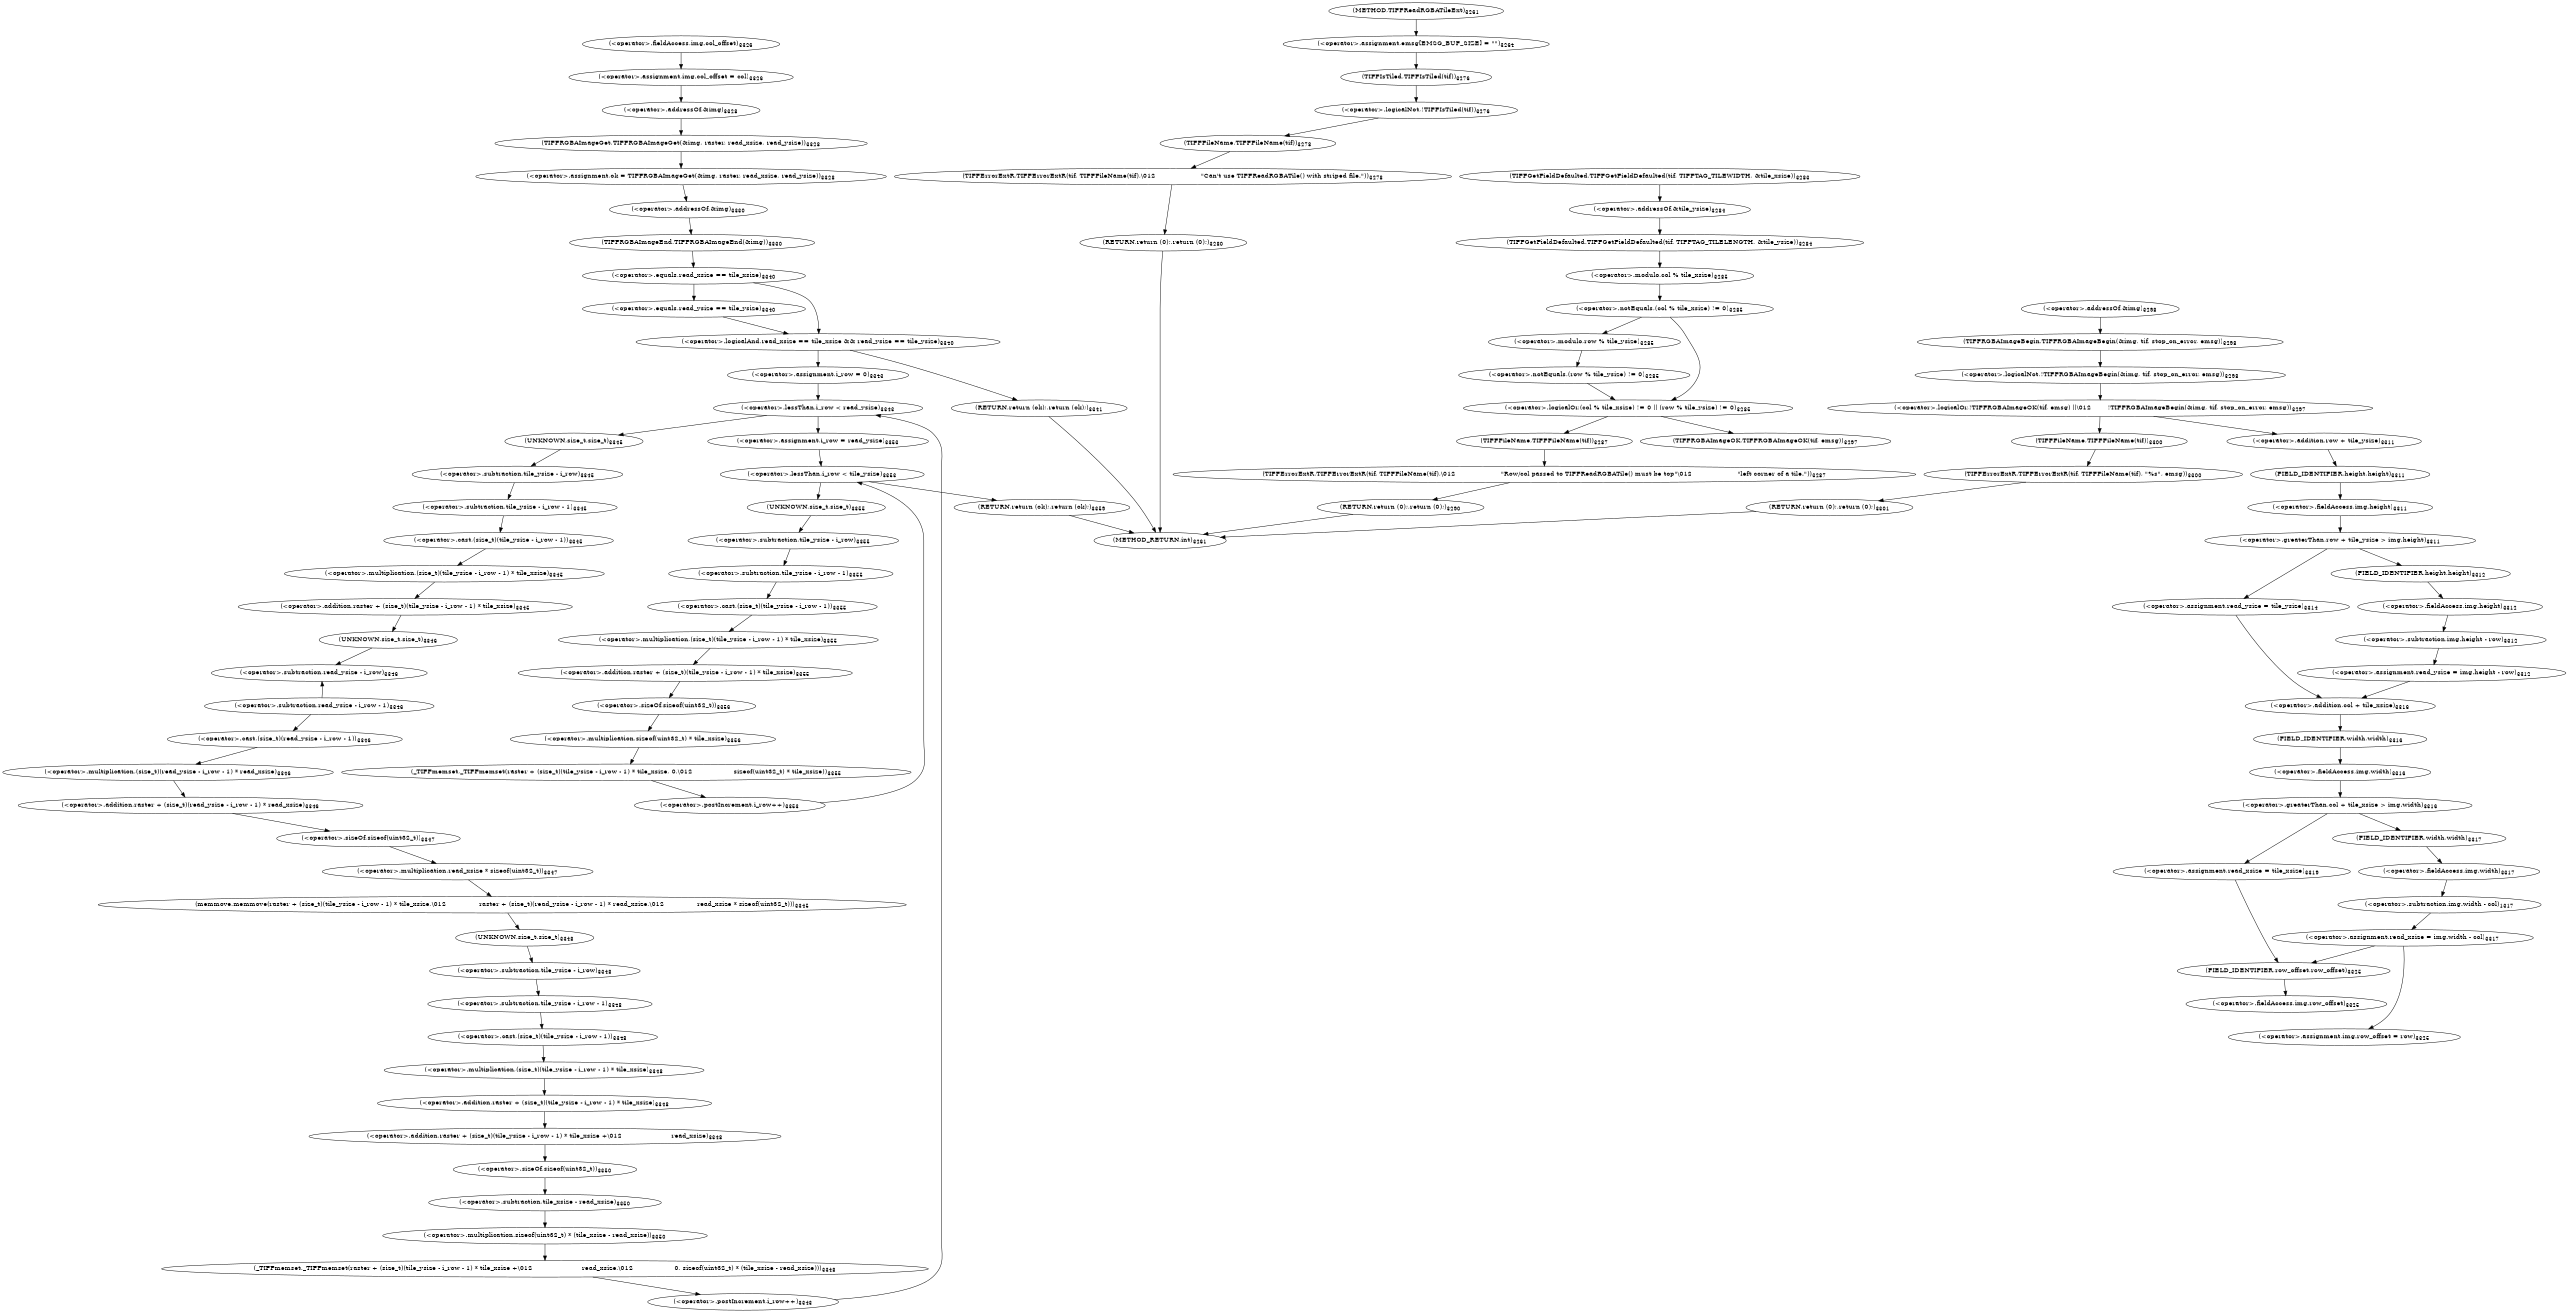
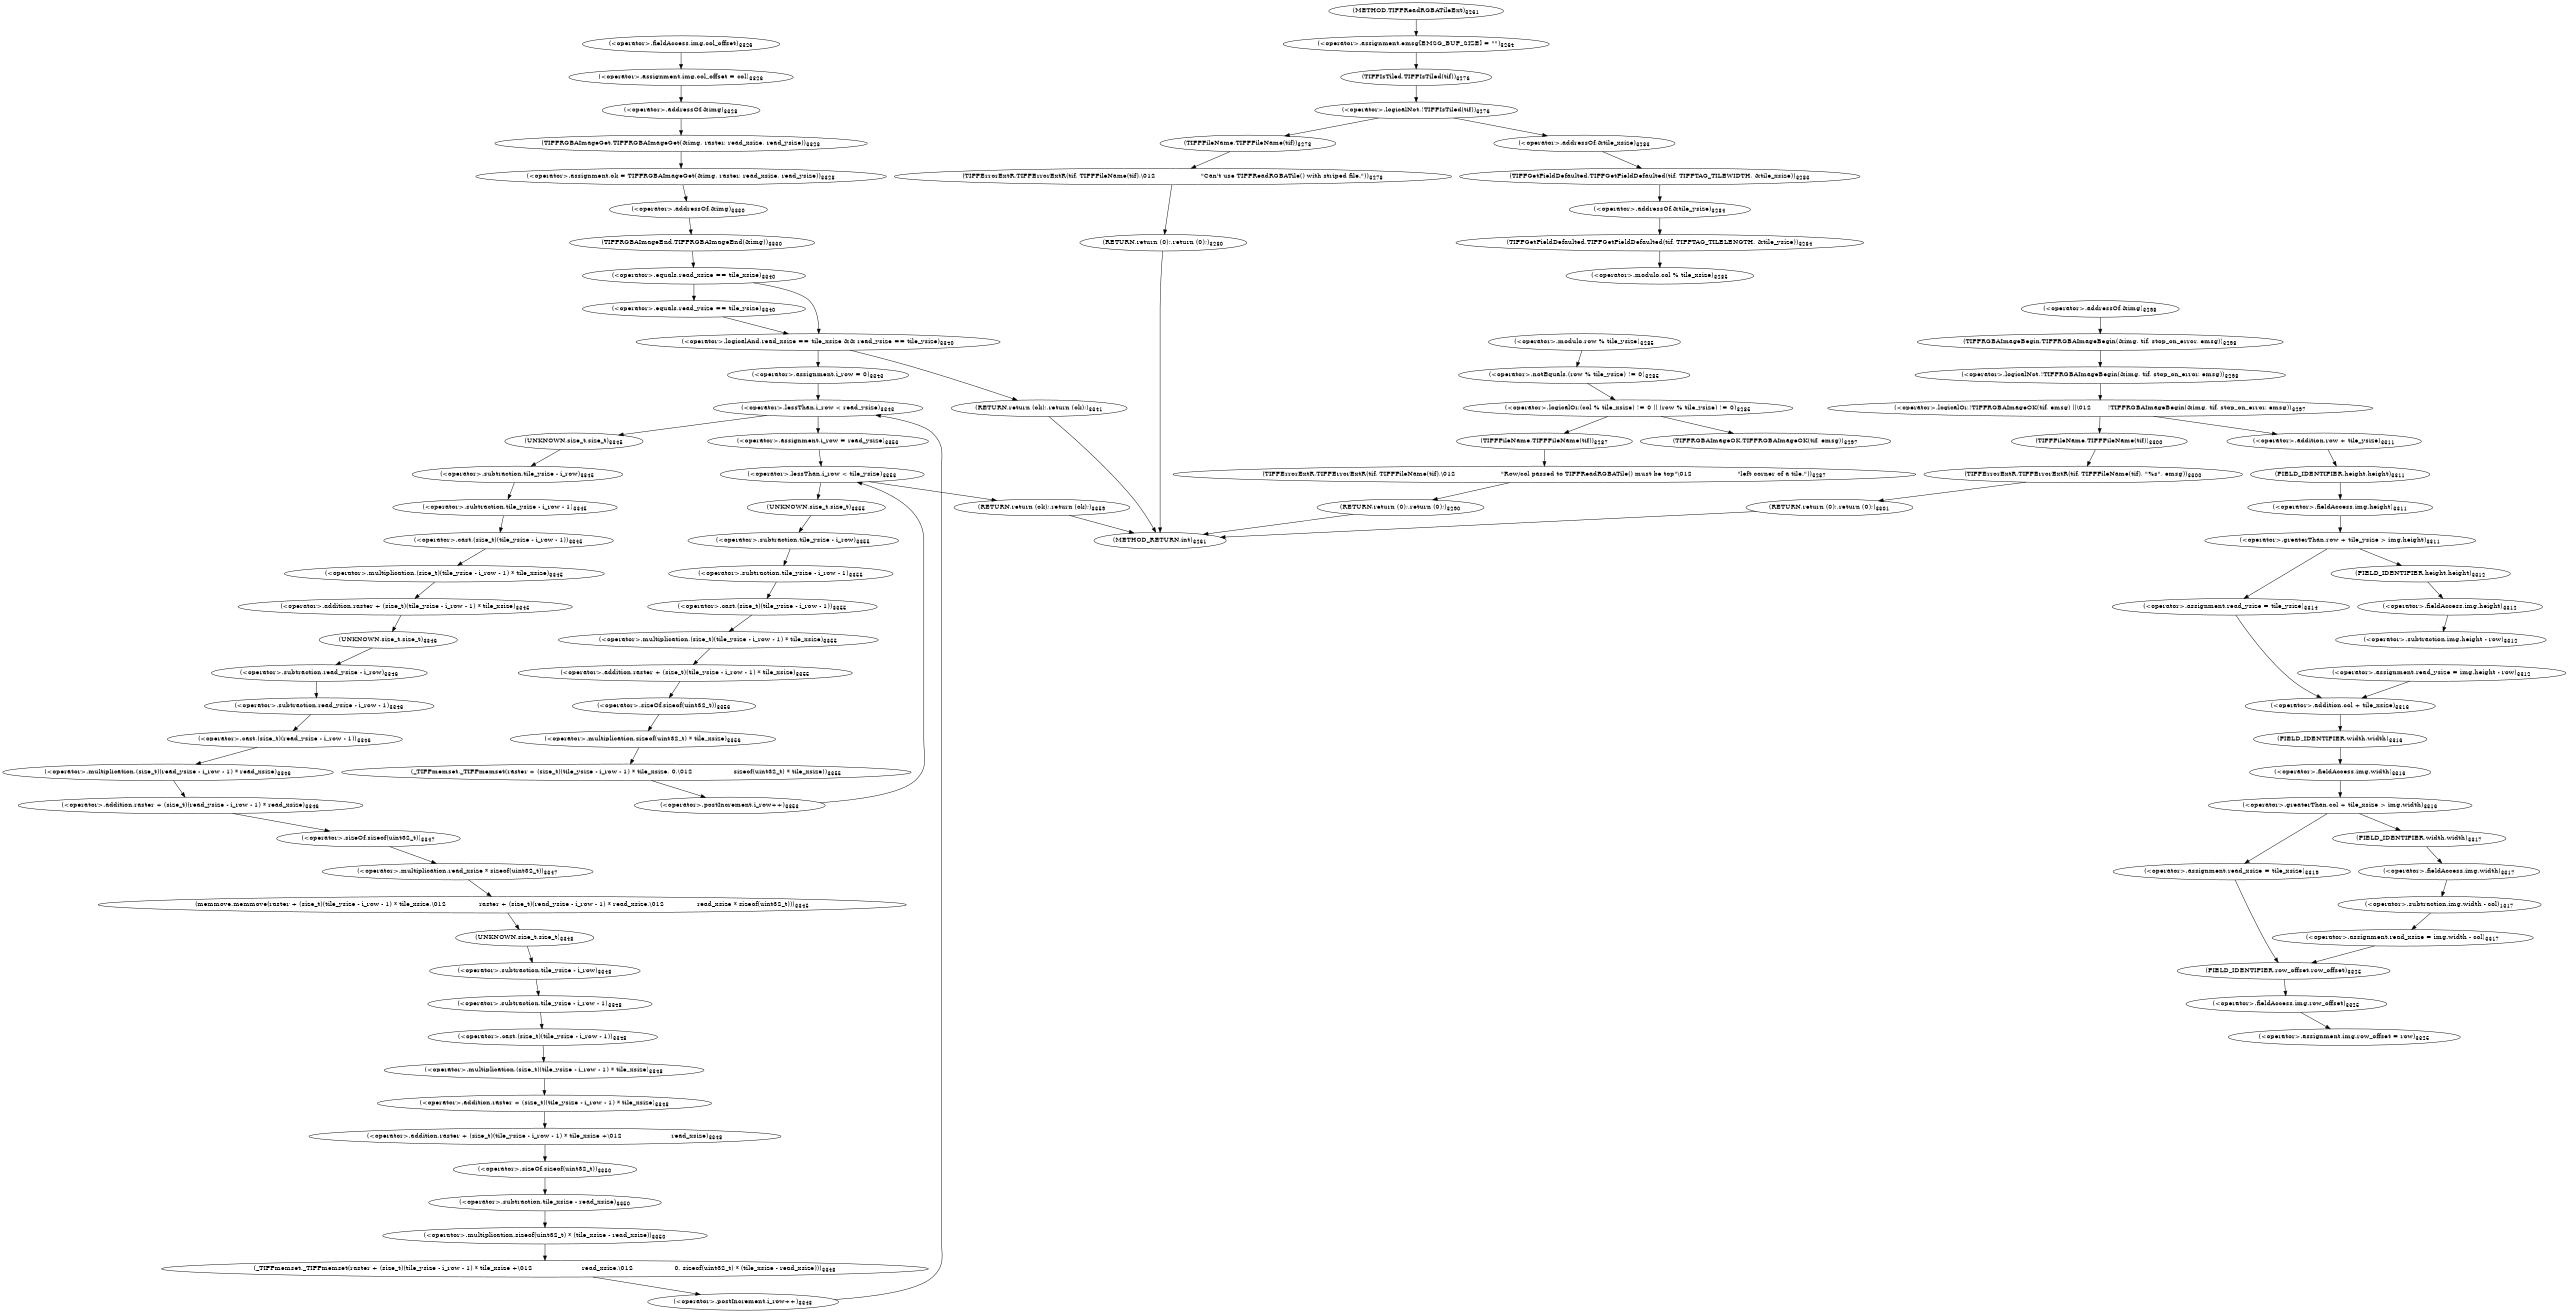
node "(<operator>.addressOf,&tile_xsize)": added
node "(<operator>.notEquals,(col % tile_xsize) != 0)": removed
edge "(<operator>.subtraction,img.height - row)" -> "(<operator>.assignment,read_ysize = img.height - row)": removed
edge "(<operator>.subtraction,read_ysize - i_row - 1)" -> "(<operator>.subtraction,read_ysize - i_row)": reversed
edge "(<operator>.assignment,read_xsize = img.width - col)" -> "(<operator>.assignment,img.row_offset = row)": now "(<operator>.fieldAccess,img.row_offset)" -> "(<operator>.assignment,img.row_offset = row)"
